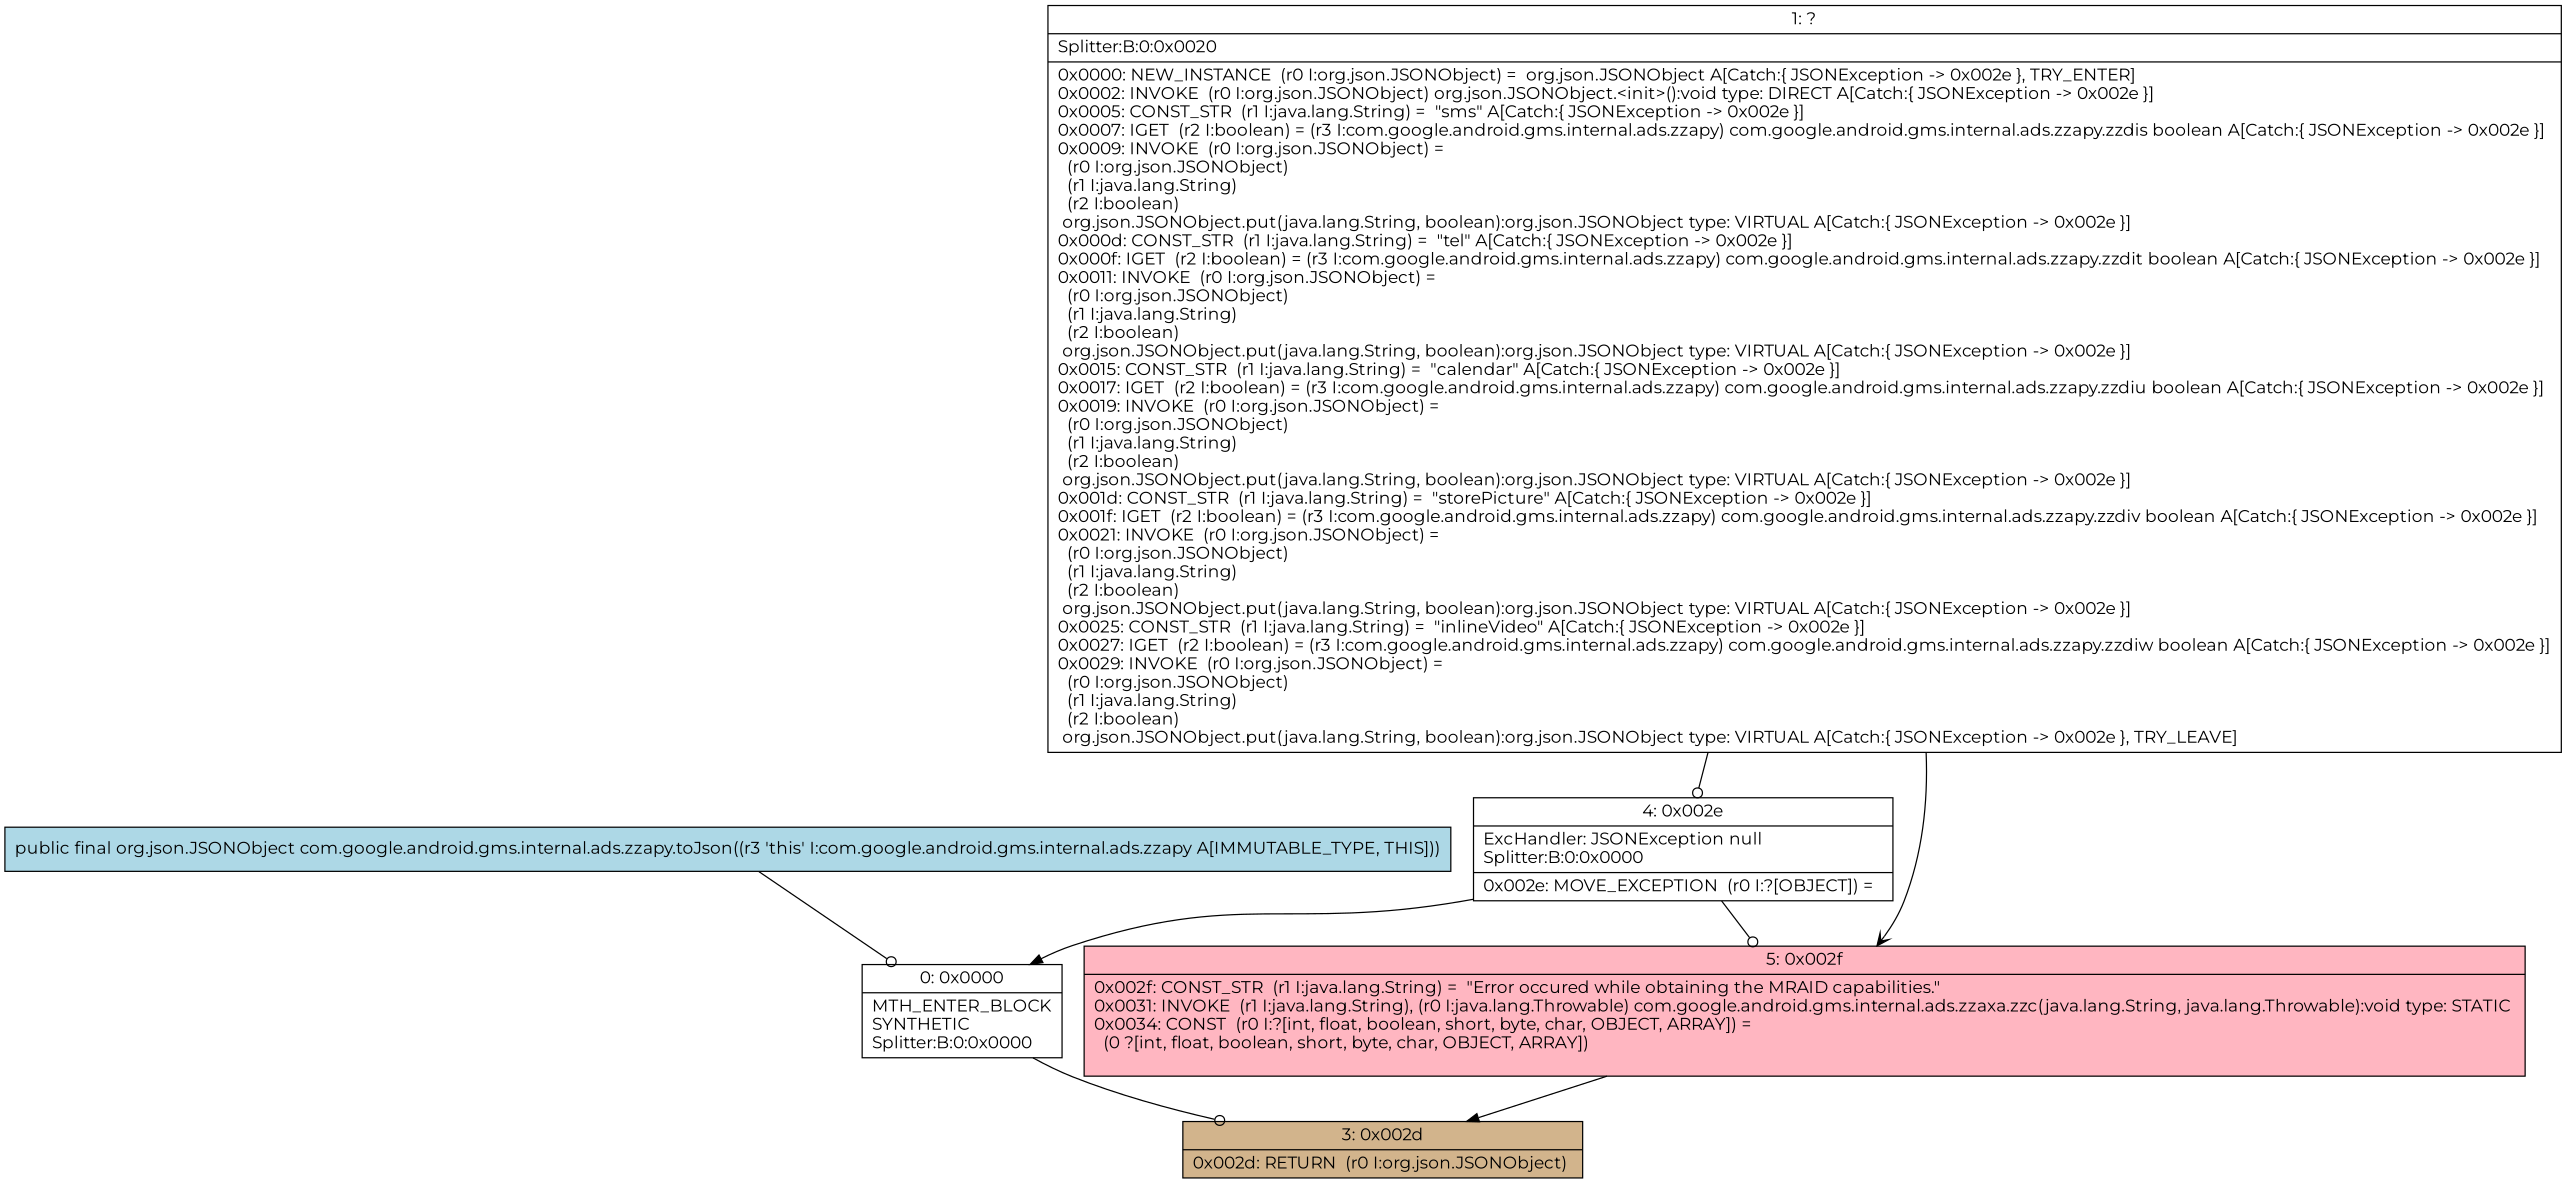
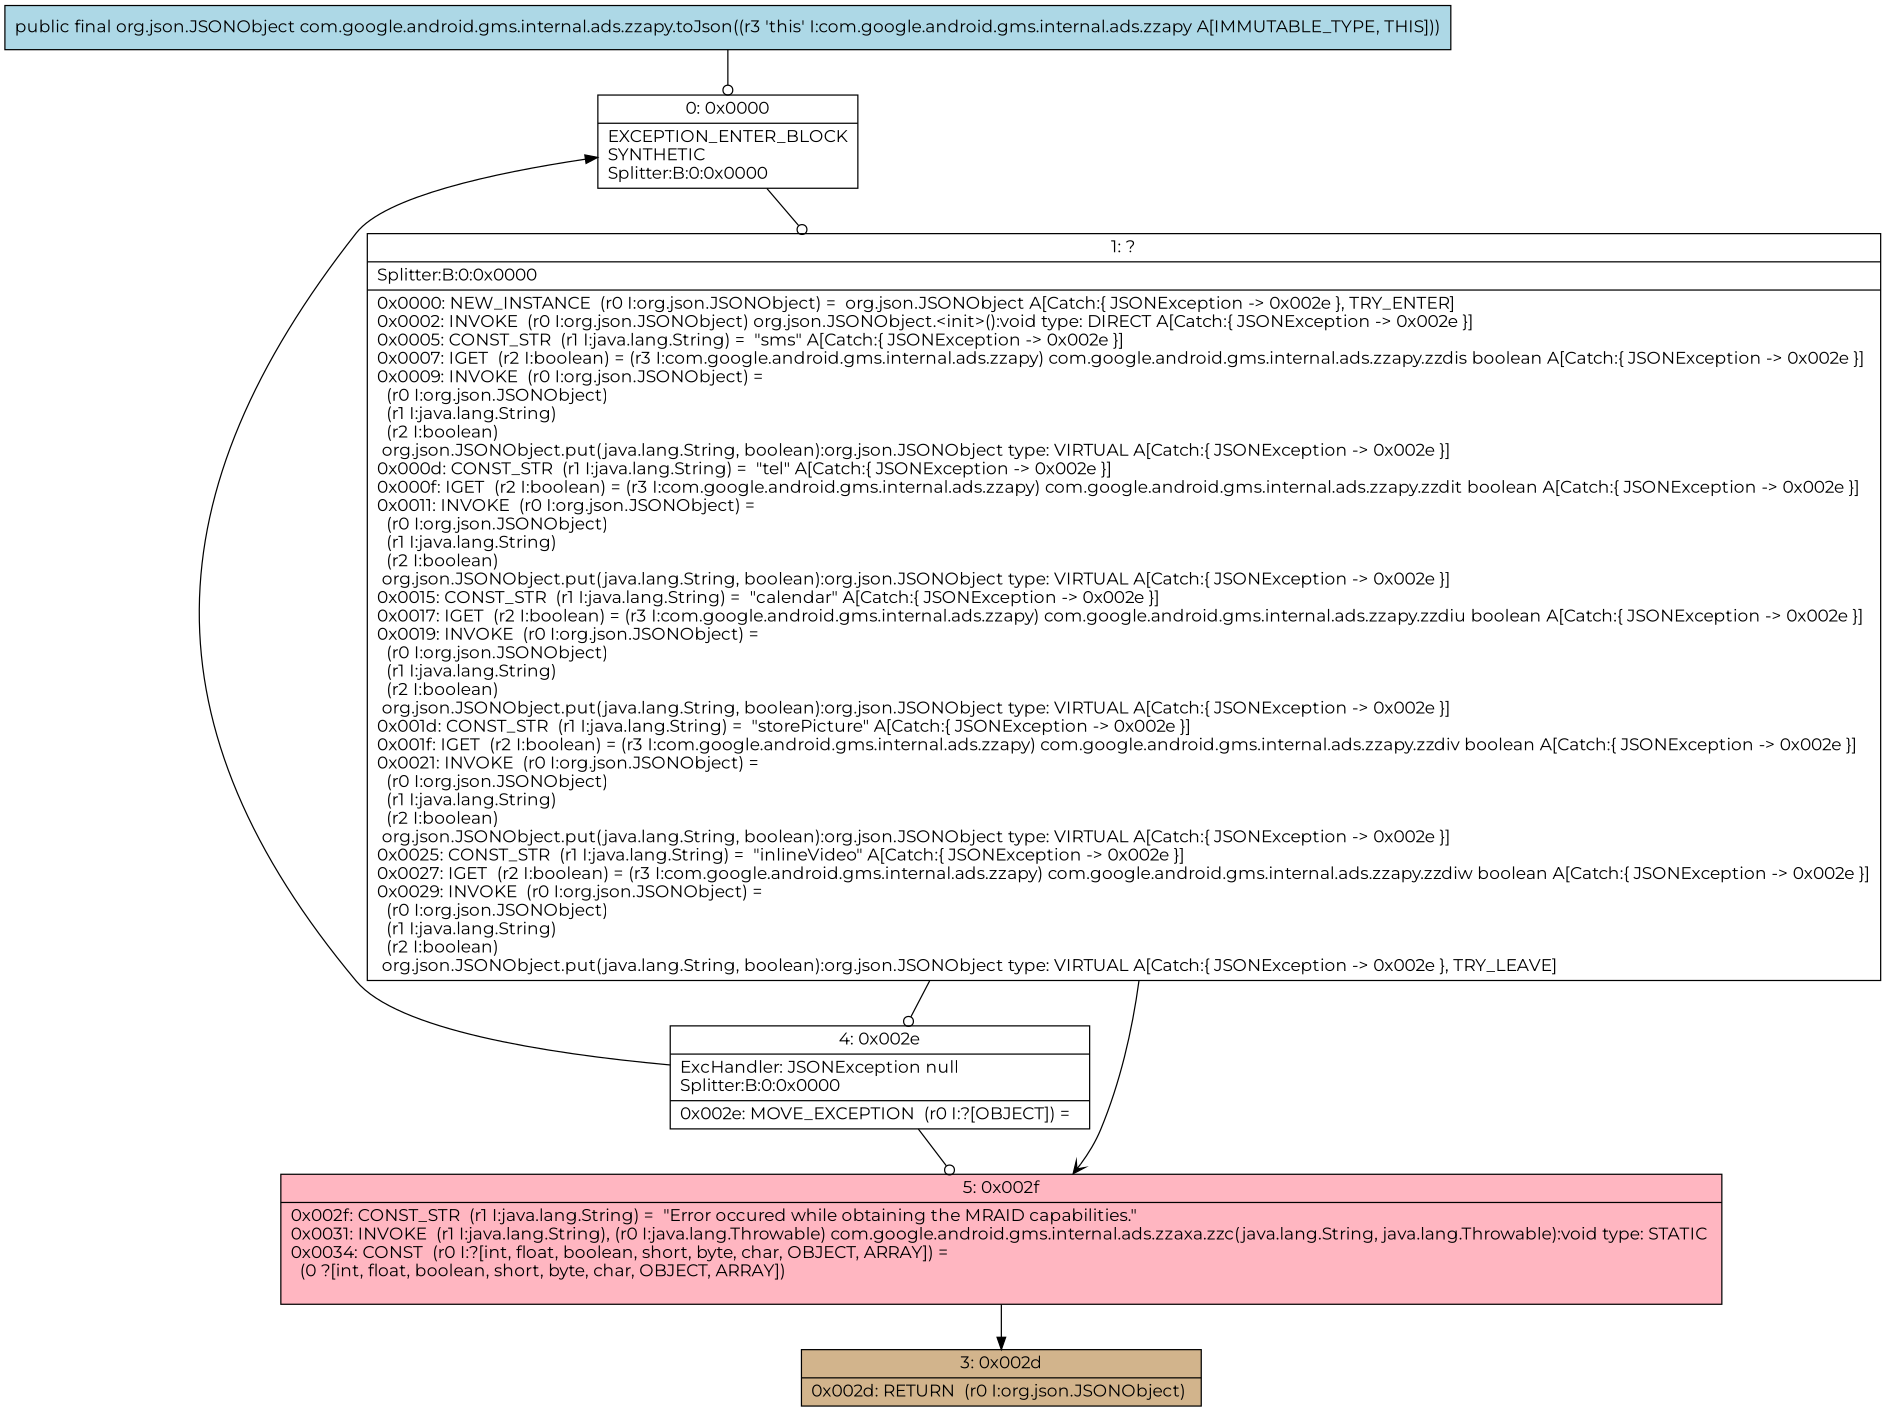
node "1: ?": text "Splitter:B:0:0x0020" -> "Splitter:B:0:0x0000"
node "0: 0x0000": text "MTH_ENTER_BLOCK" -> "EXCEPTION_ENTER_BLOCK"
edge "0: 0x0000" -> "3: 0x002d": now "0: 0x0000" -> "1: ?"
